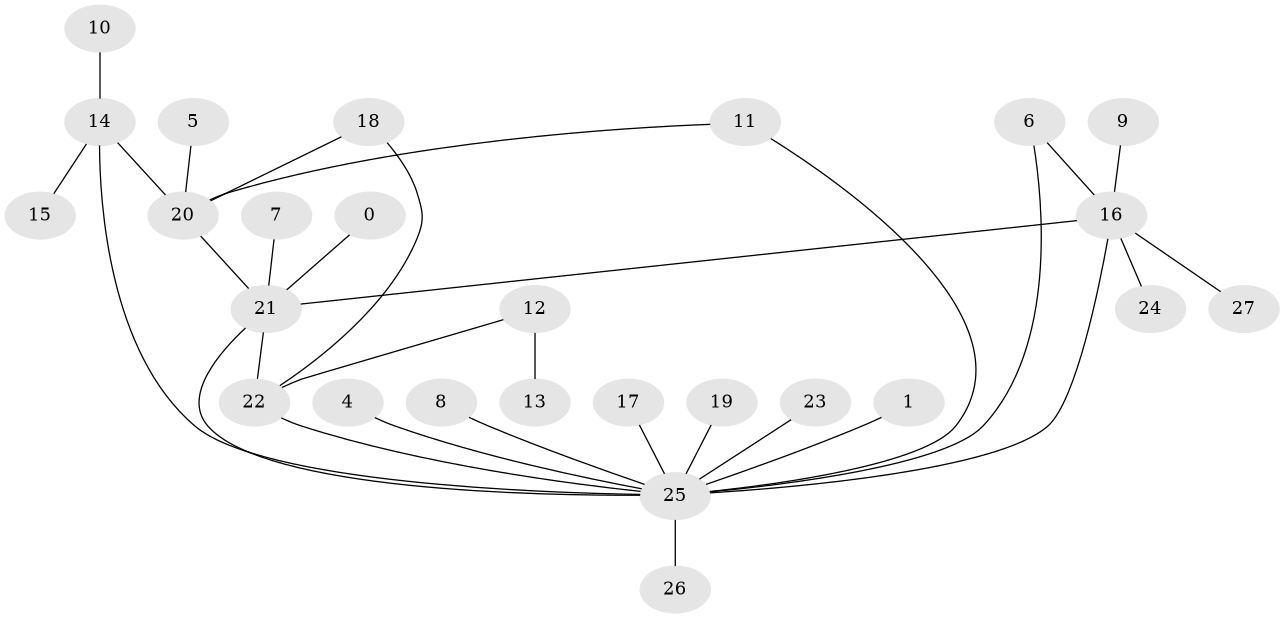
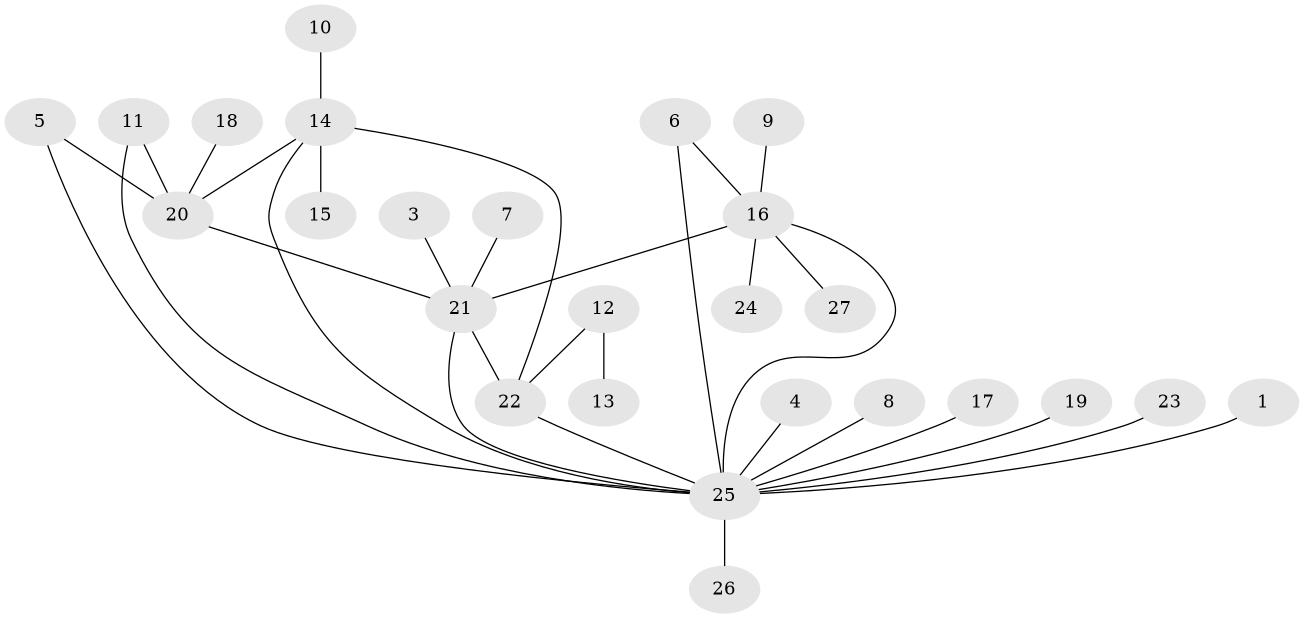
node "0": label "0" -> "3"
edge "18" -- "22": now "14" -- "22"
edge "5" -- "25": added
